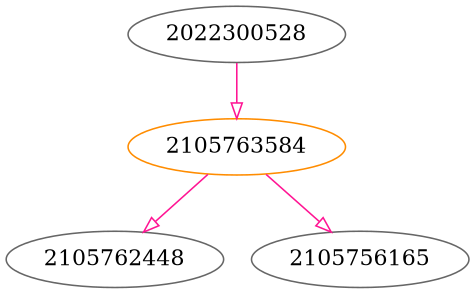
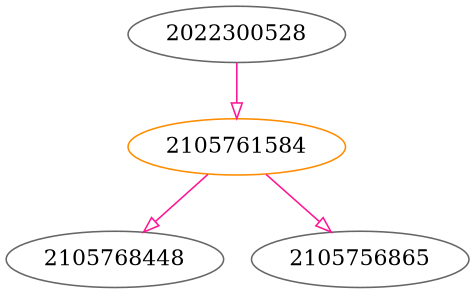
node "2105763584": label "2105763584" -> "2105761584"
node "2105762448": label "2105762448" -> "2105768448"
node "2105756165": label "2105756165" -> "2105756865"
